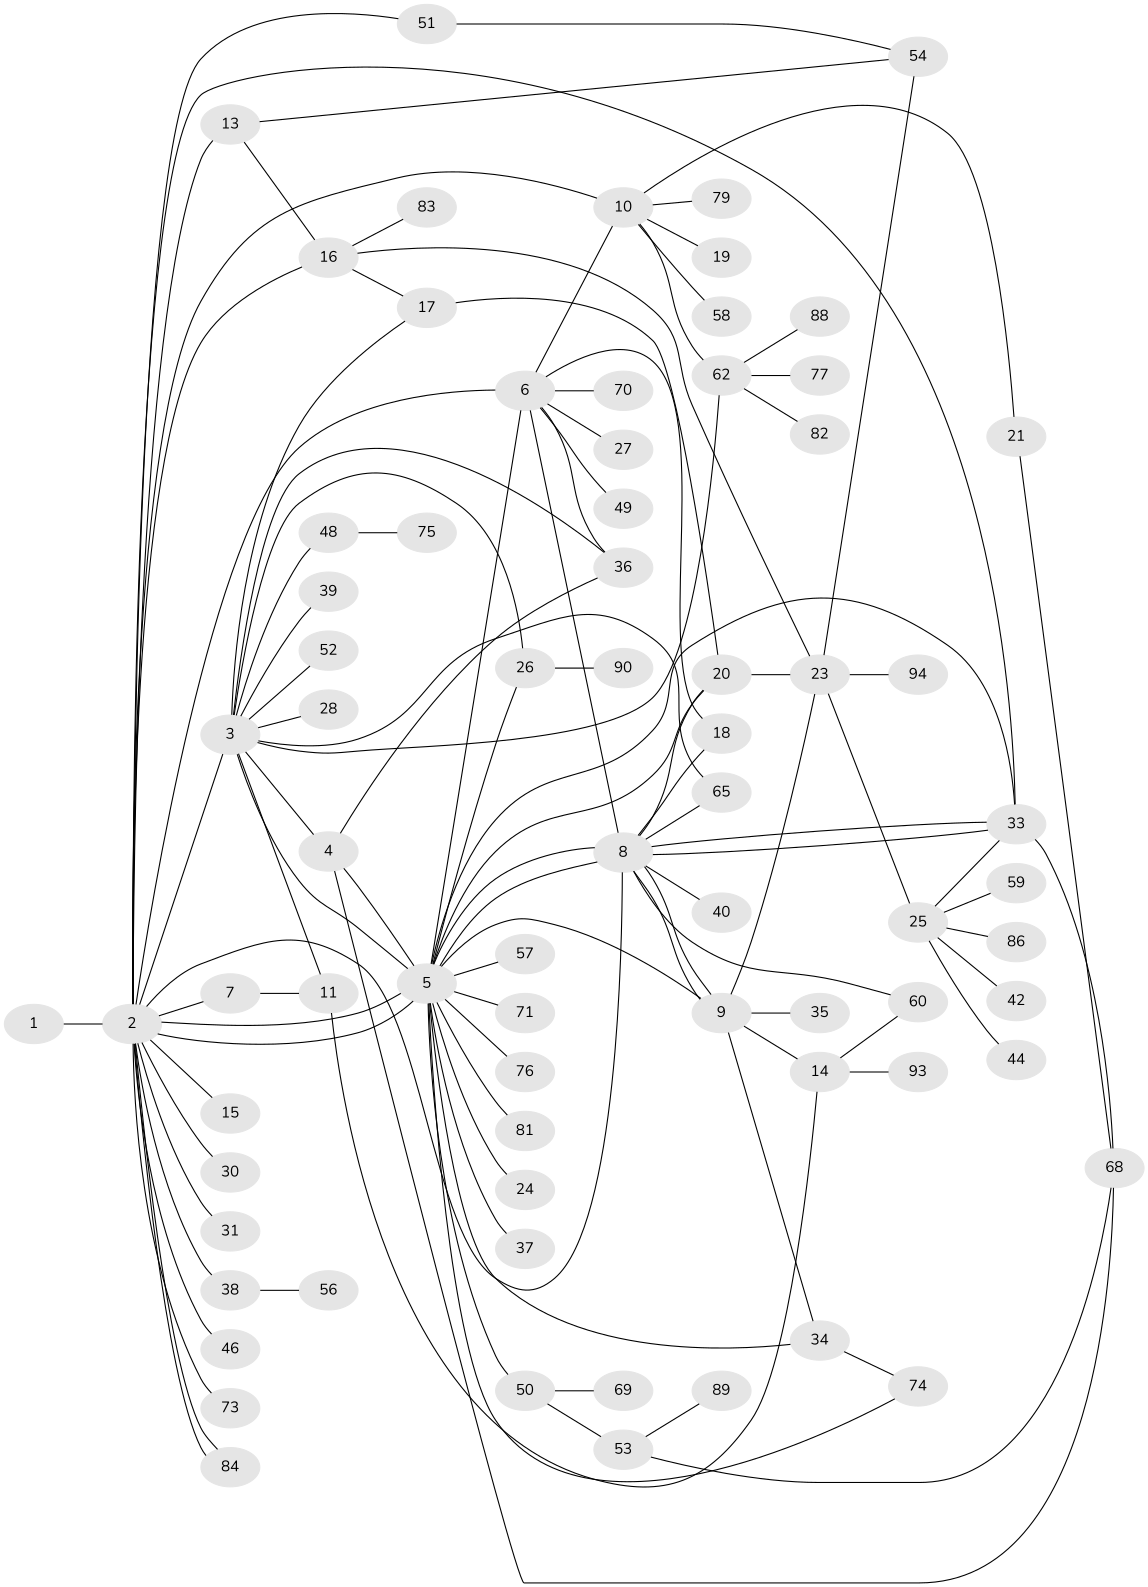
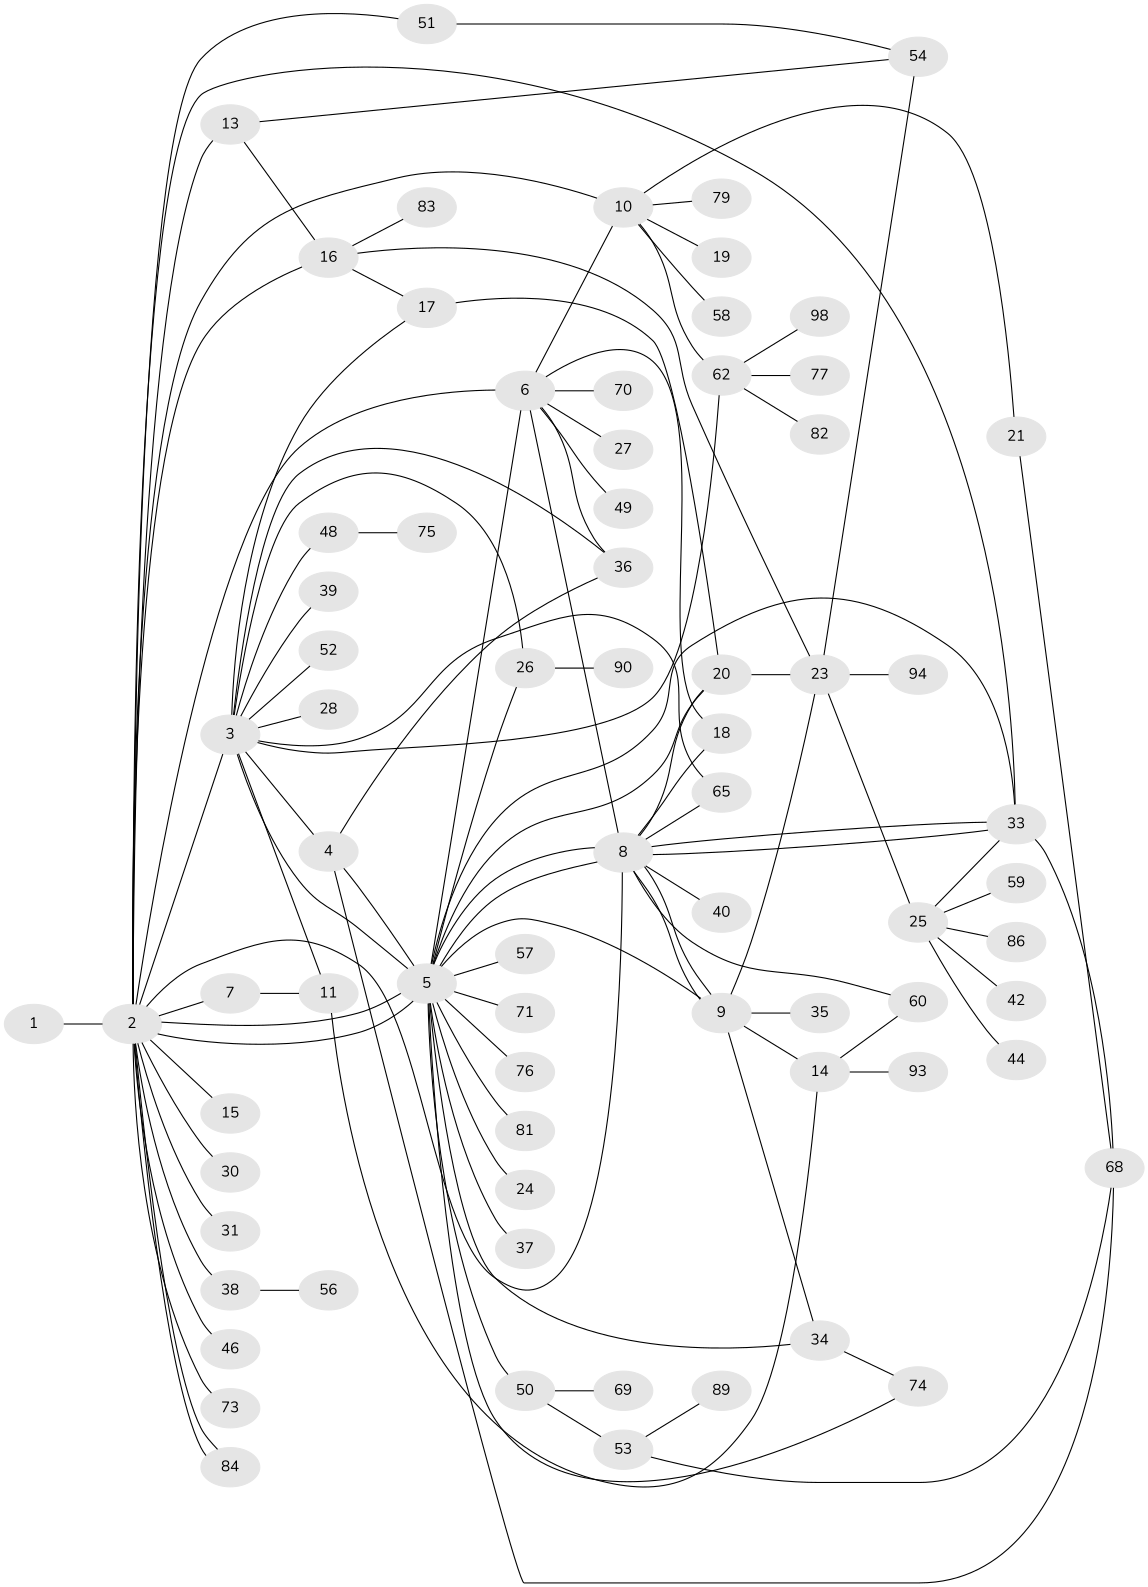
node "88": label "88" -> "98"
